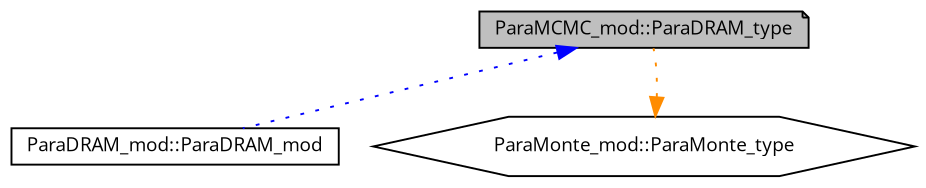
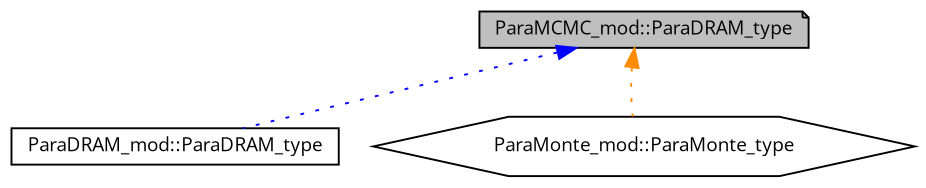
edge "ParaMCMC_mod::ParaDRAM_type" -> "ParaMonte_mod::ParaMonte_type": reversed
node "ParaDRAM_mod::ParaDRAM_mod": label "ParaDRAM_mod::ParaDRAM_mod" -> "ParaDRAM_mod::ParaDRAM_type"
